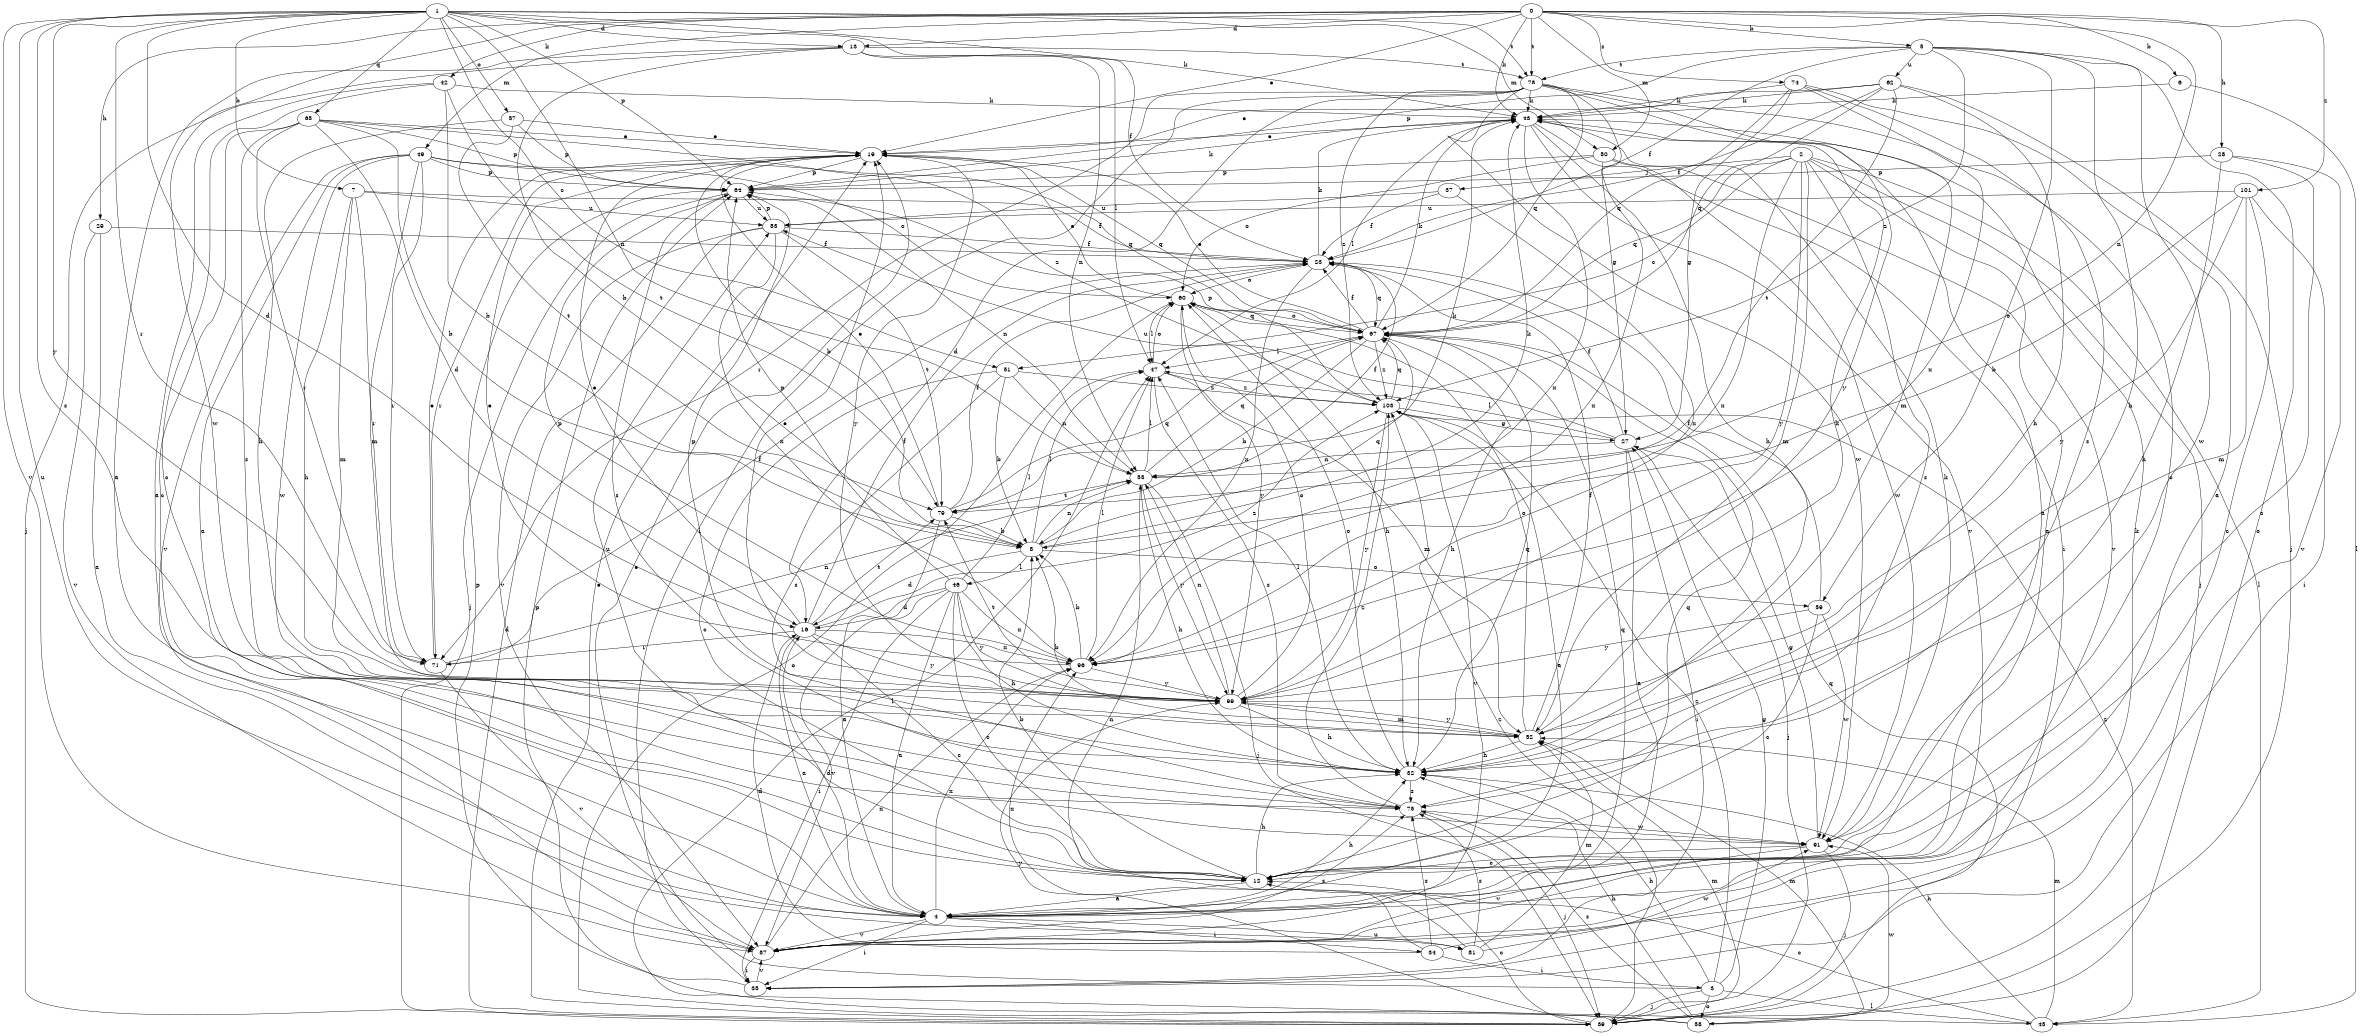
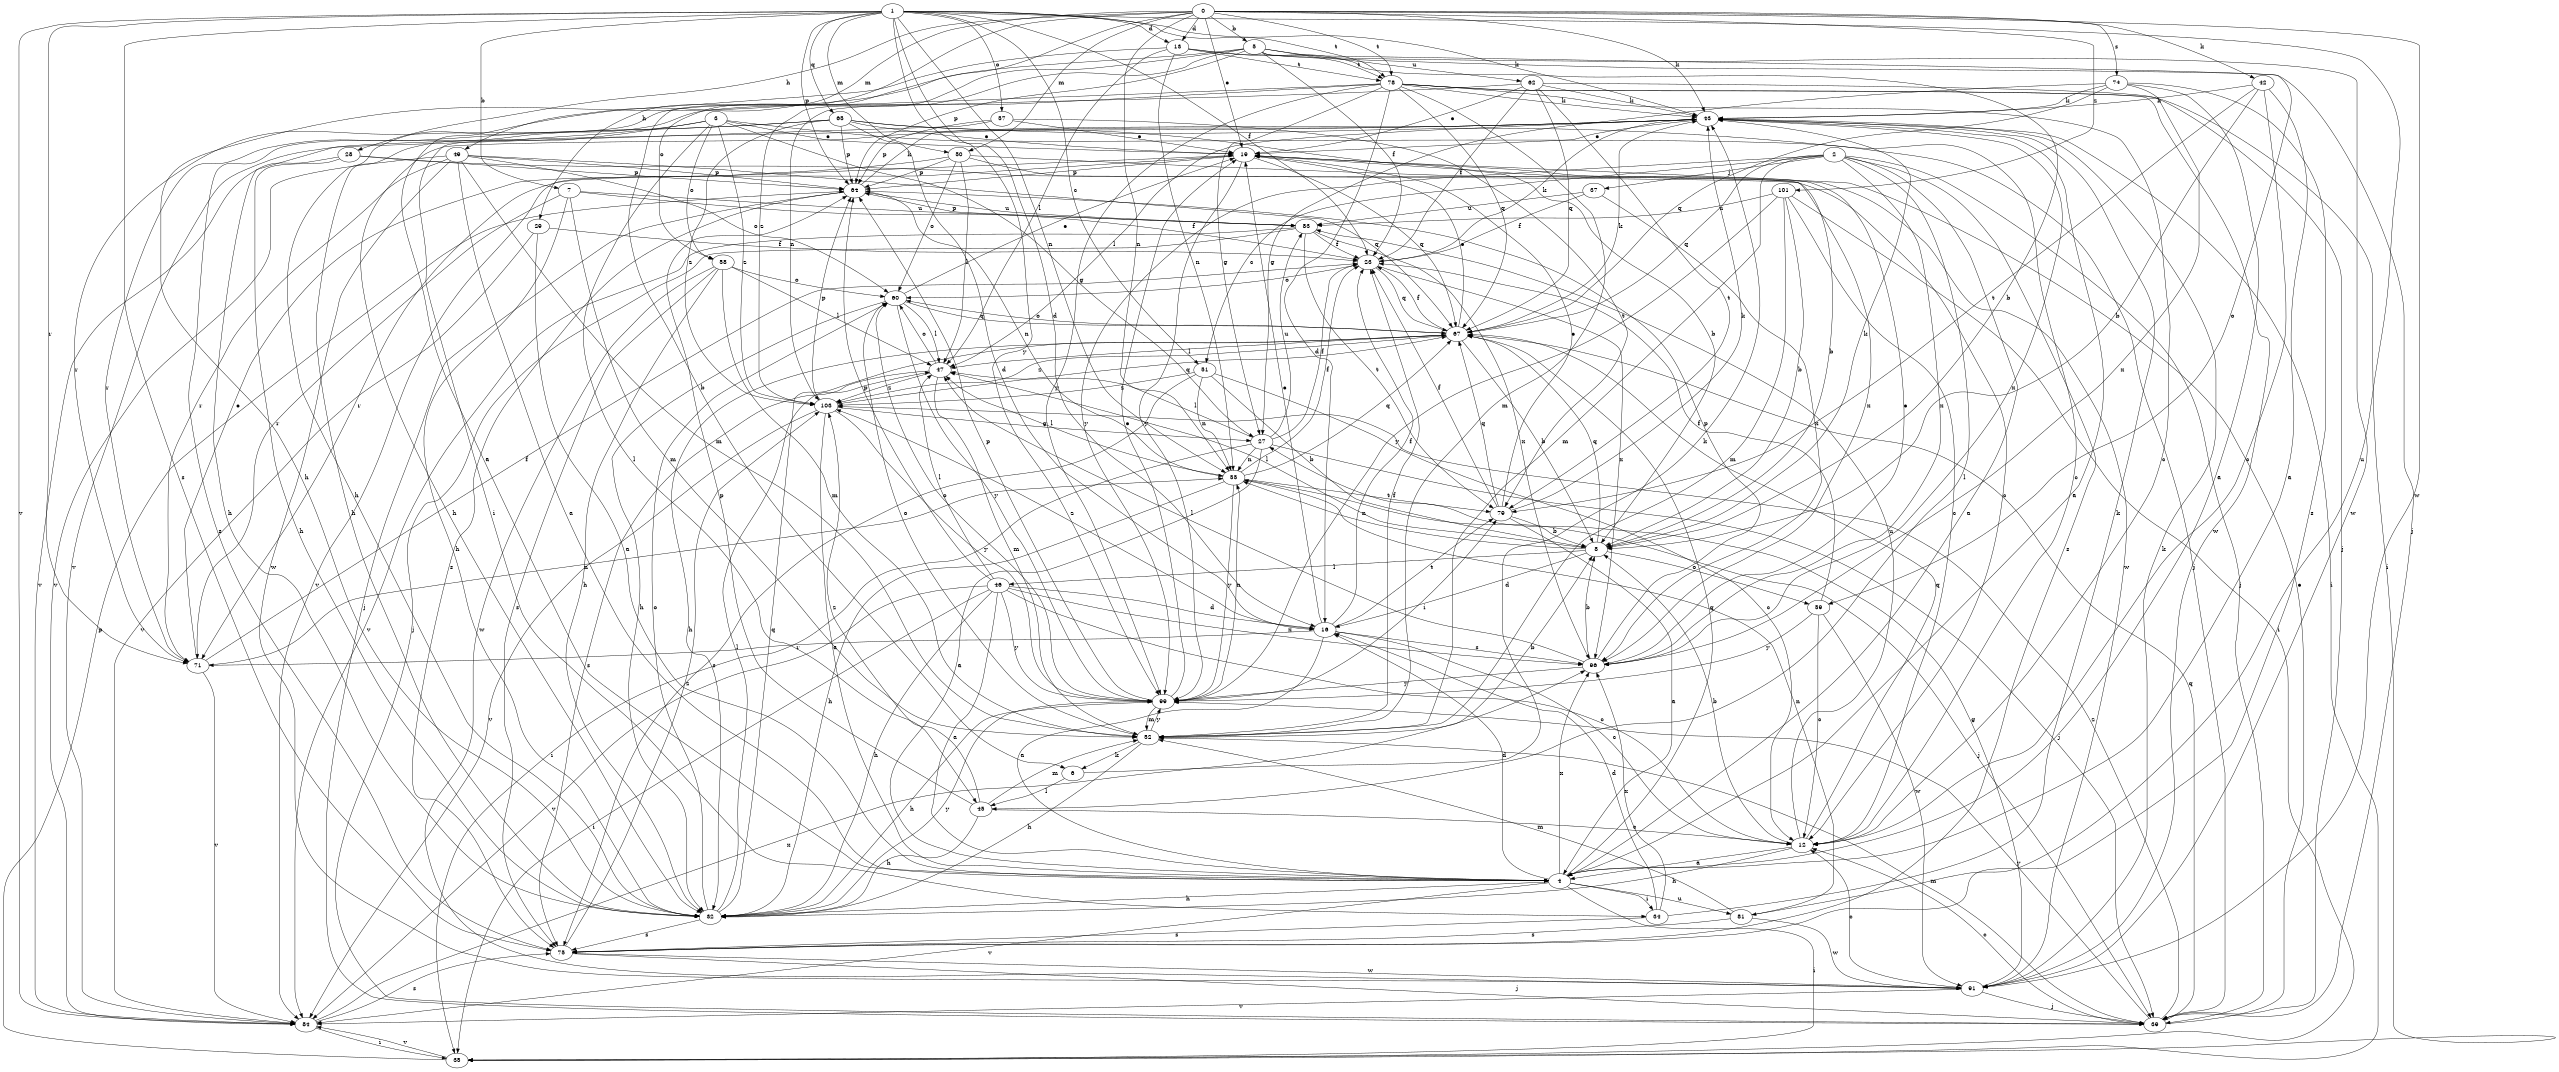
edge "78" -> "103": label "z" -> "n"
edge "50" -> "47": added, label "l"
edge "52" -> "43": now "52" -> "6"
edge "99" -> "79": label "t" -> "i"
edge "83" -> "39": label "d" -> "j"
edge "16" -> "96": label "x" -> "s"
edge "16" -> "99": now "32" -> "99"
node "87": label "87" -> "84"
edge "34" -> "3": reversed
